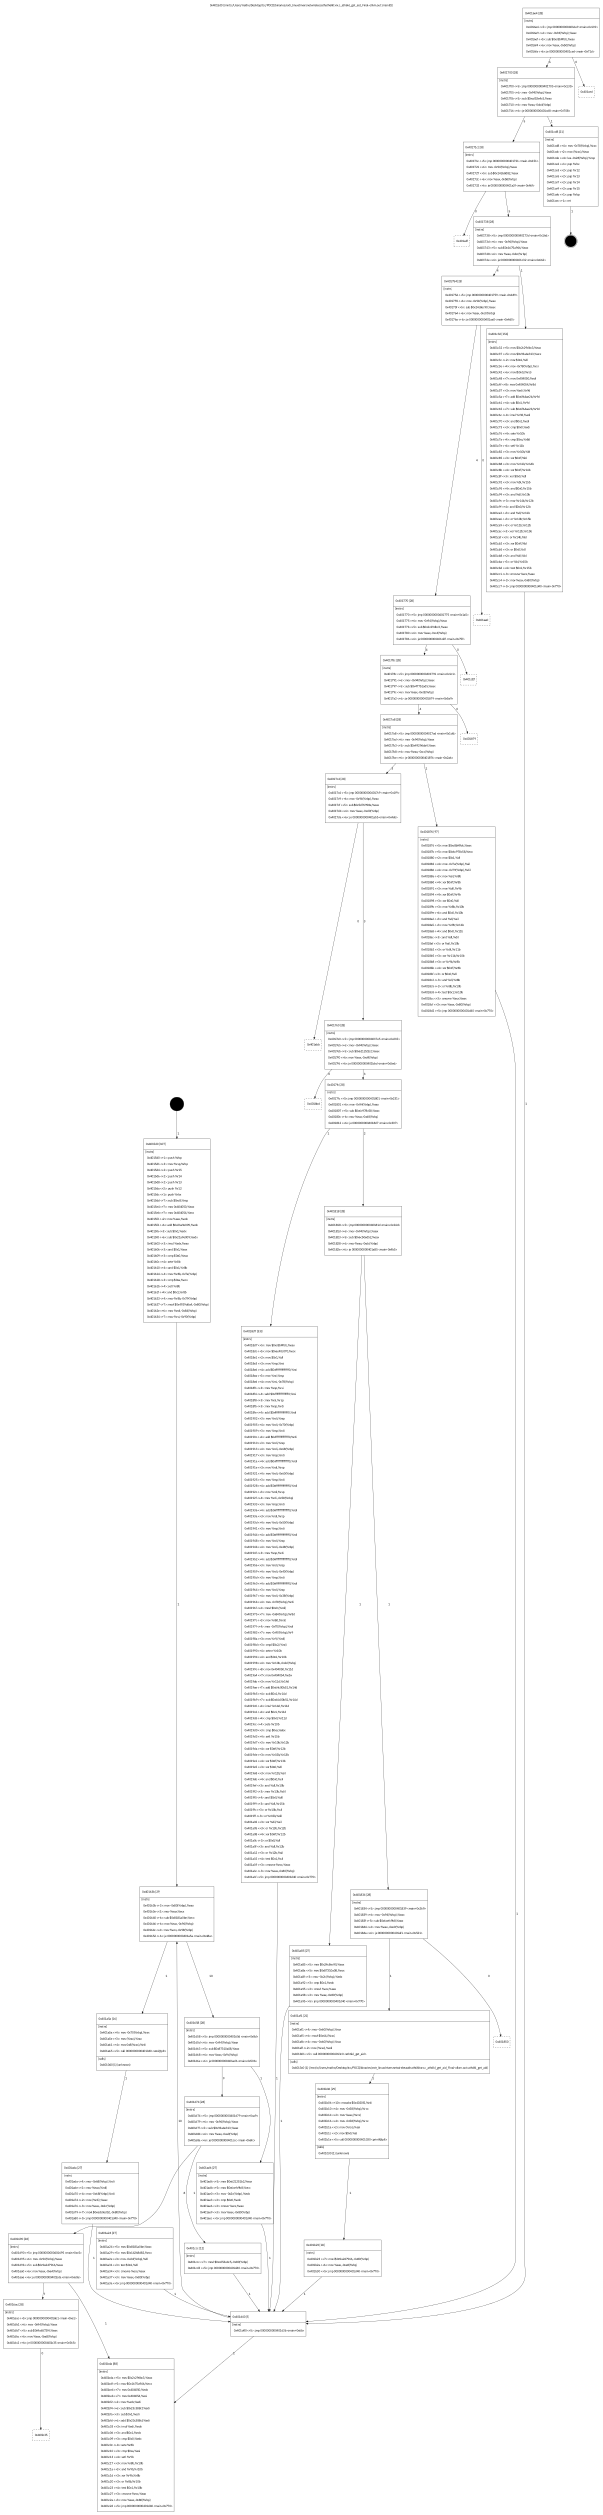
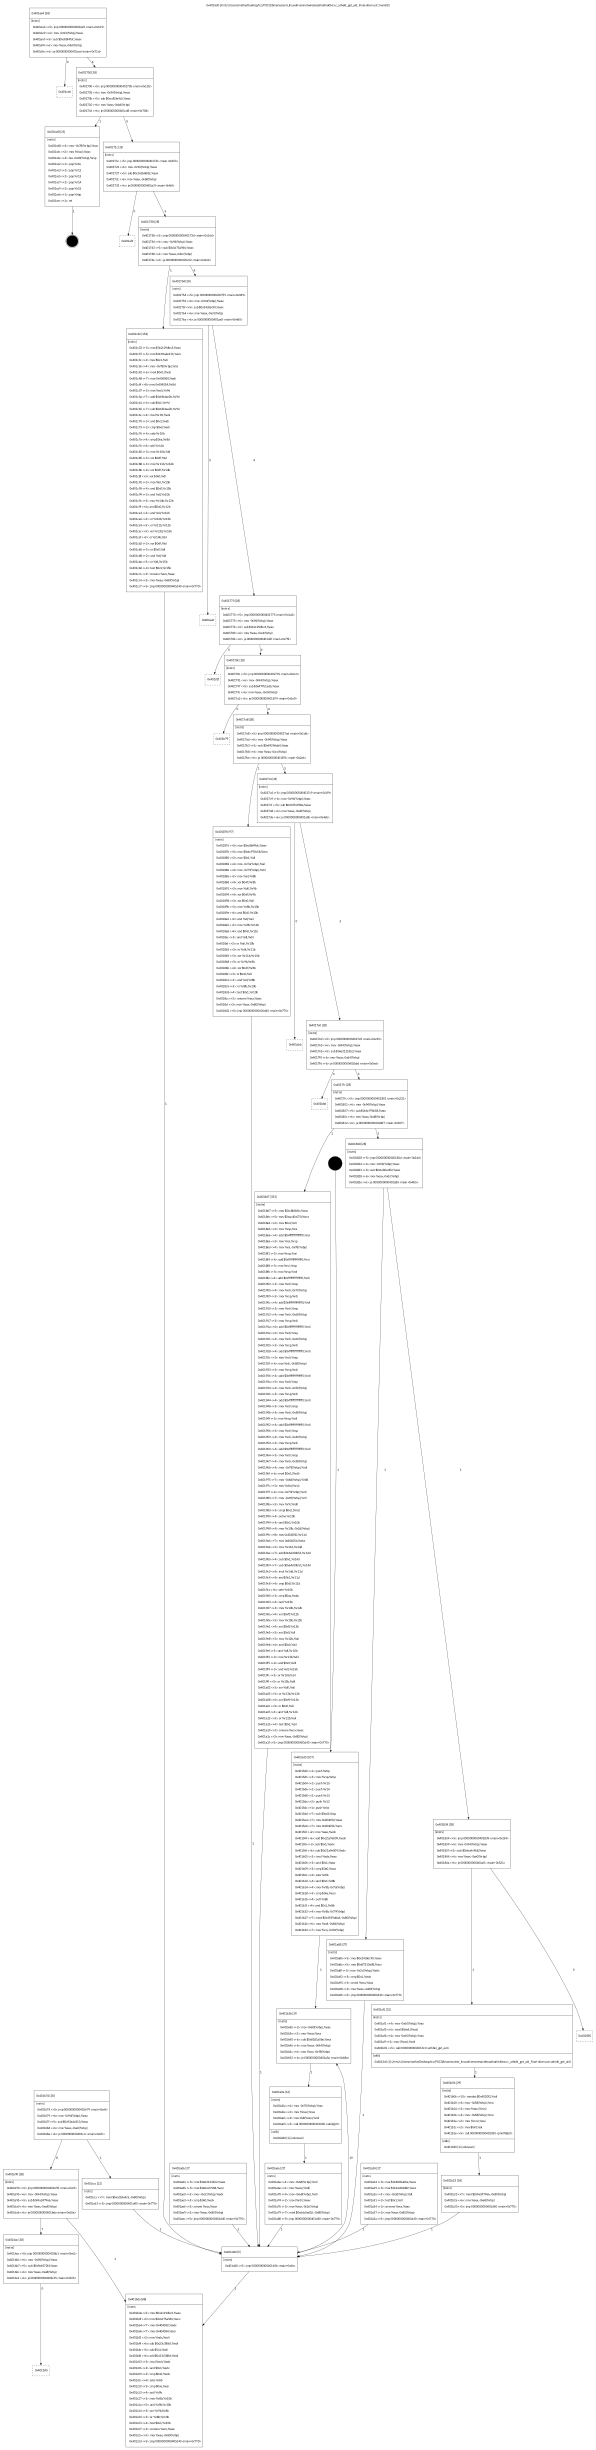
node "0x401658 [28]": removed
